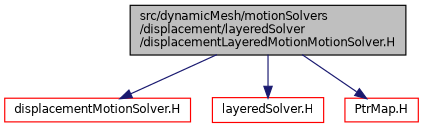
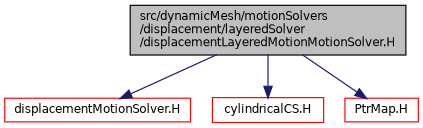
node "layeredSolver.H": label "layeredSolver.H" -> "cylindricalCS.H"
